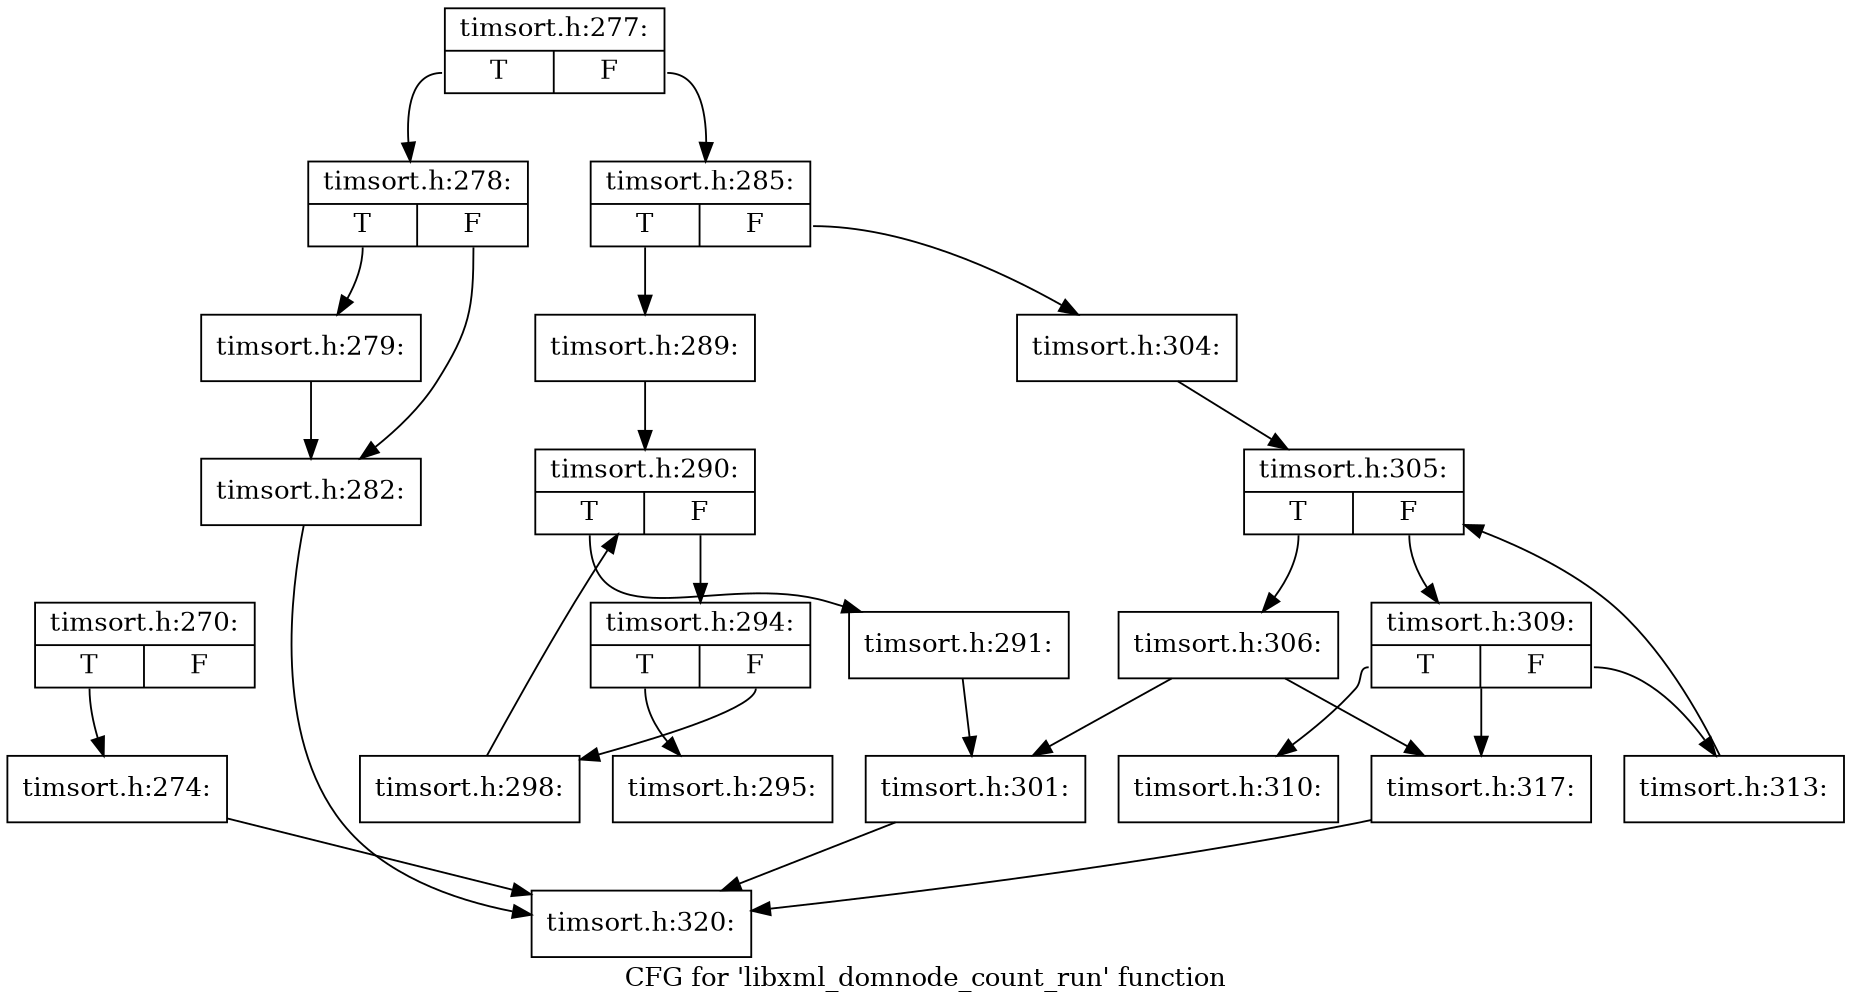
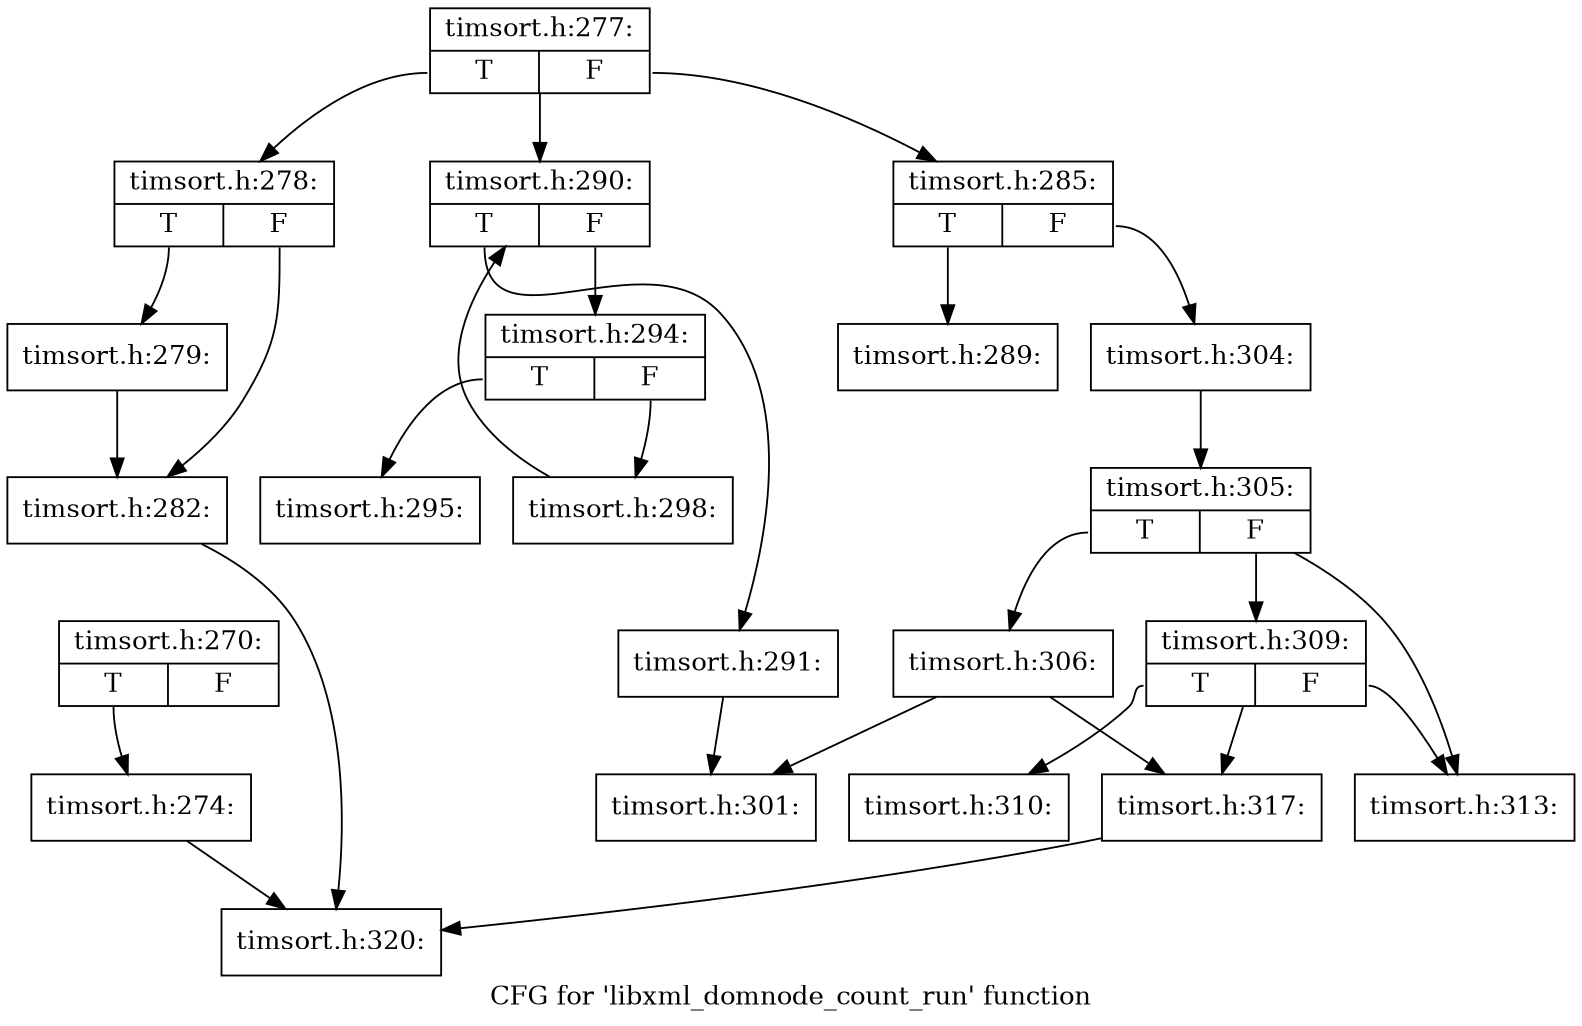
edge "timsort.h:289:" -> "timsort.h:290:": now "timsort.h:277:" -> "timsort.h:290:"
edge "timsort.h:313:" -> "timsort.h:305:": reversed
edge "timsort.h:301:" -> "timsort.h:320:": removed
